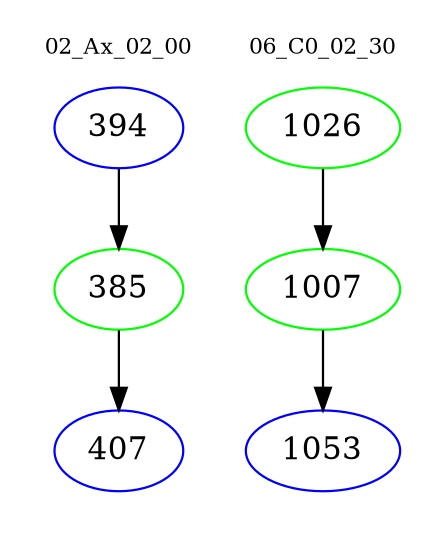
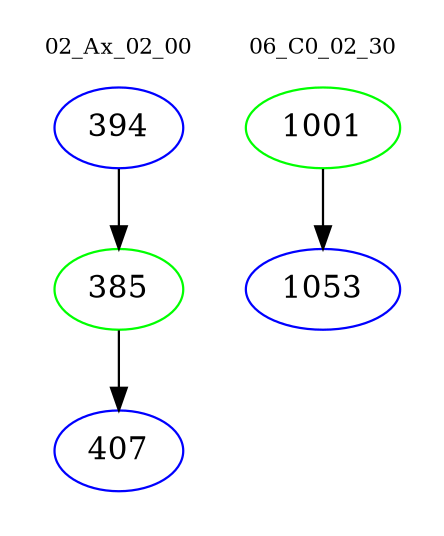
node "1026": removed
node "1007": label "1007" -> "1001"
